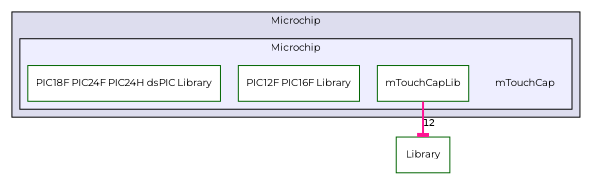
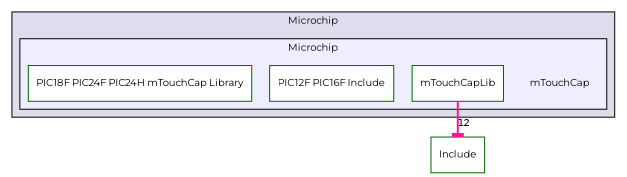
node "PIC18F PIC24F PIC24H dsPIC Library": label "PIC18F PIC24F PIC24H dsPIC Library" -> "PIC18F PIC24F PIC24H mTouchCap Library"
node "PIC12F PIC16F Library": label "PIC12F PIC16F Library" -> "PIC12F PIC16F Include"
node "Library": label "Library" -> "Include"
